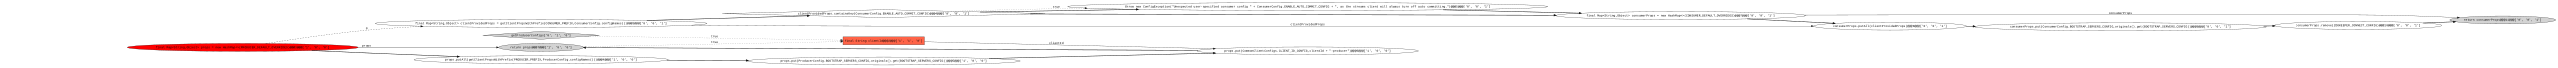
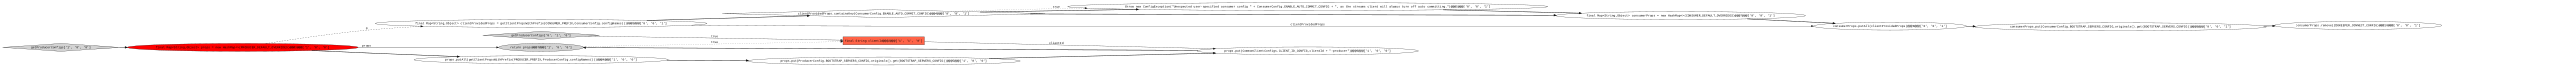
node "return consumerProps@@@11@@@['0', '0', '1']": removed
edge "getProducerConfigs['0', '1', '0']" -> "final String clientId@@@2@@@['1', '1', '0']": style dotted -> solid
node "getProducerConfigs['1', '0', '0']": added
